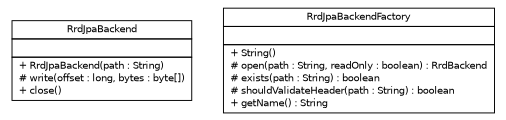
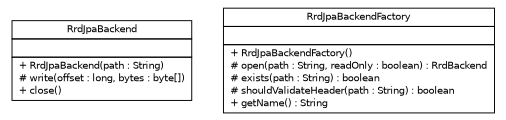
node "RrdJpaBackendFactory": text "+ String()" -> "+ RrdJpaBackendFactory()"
